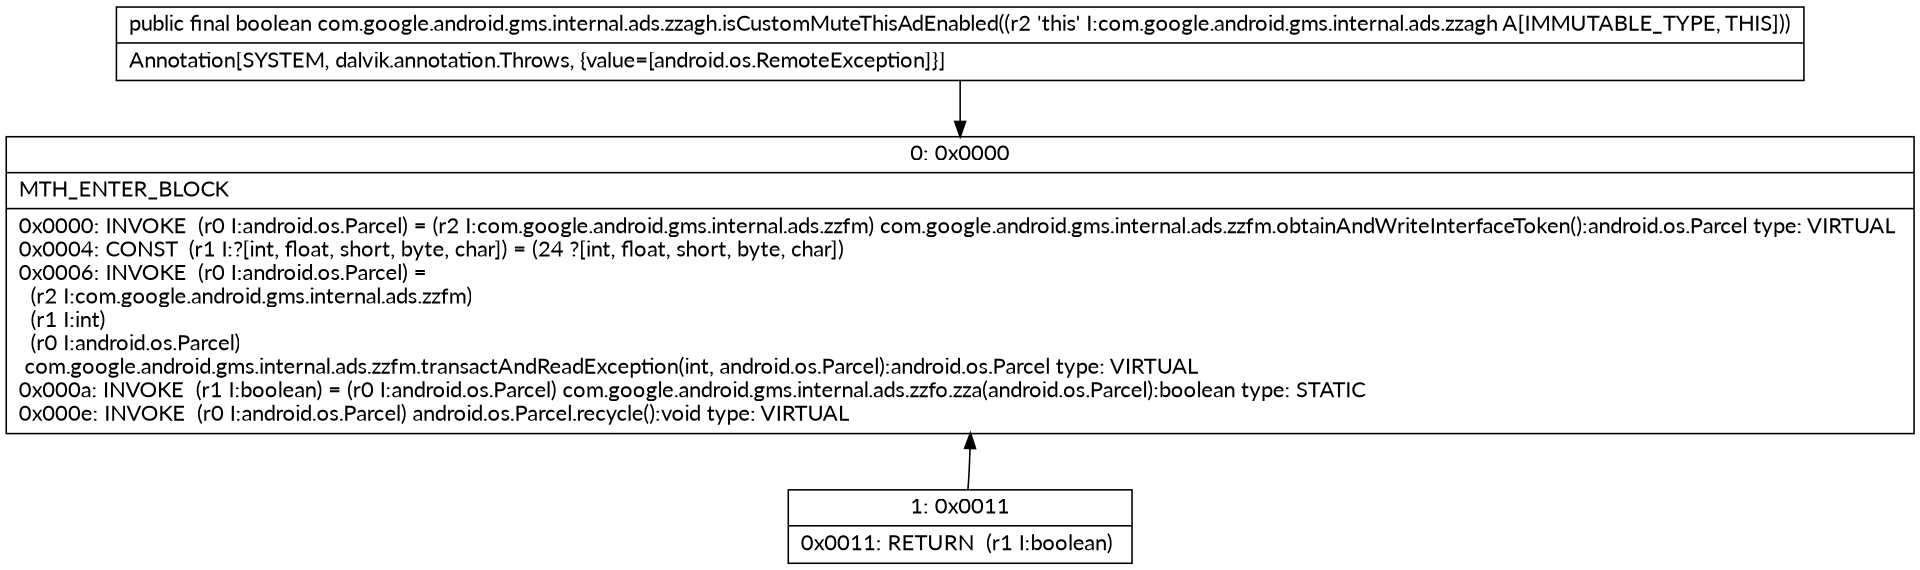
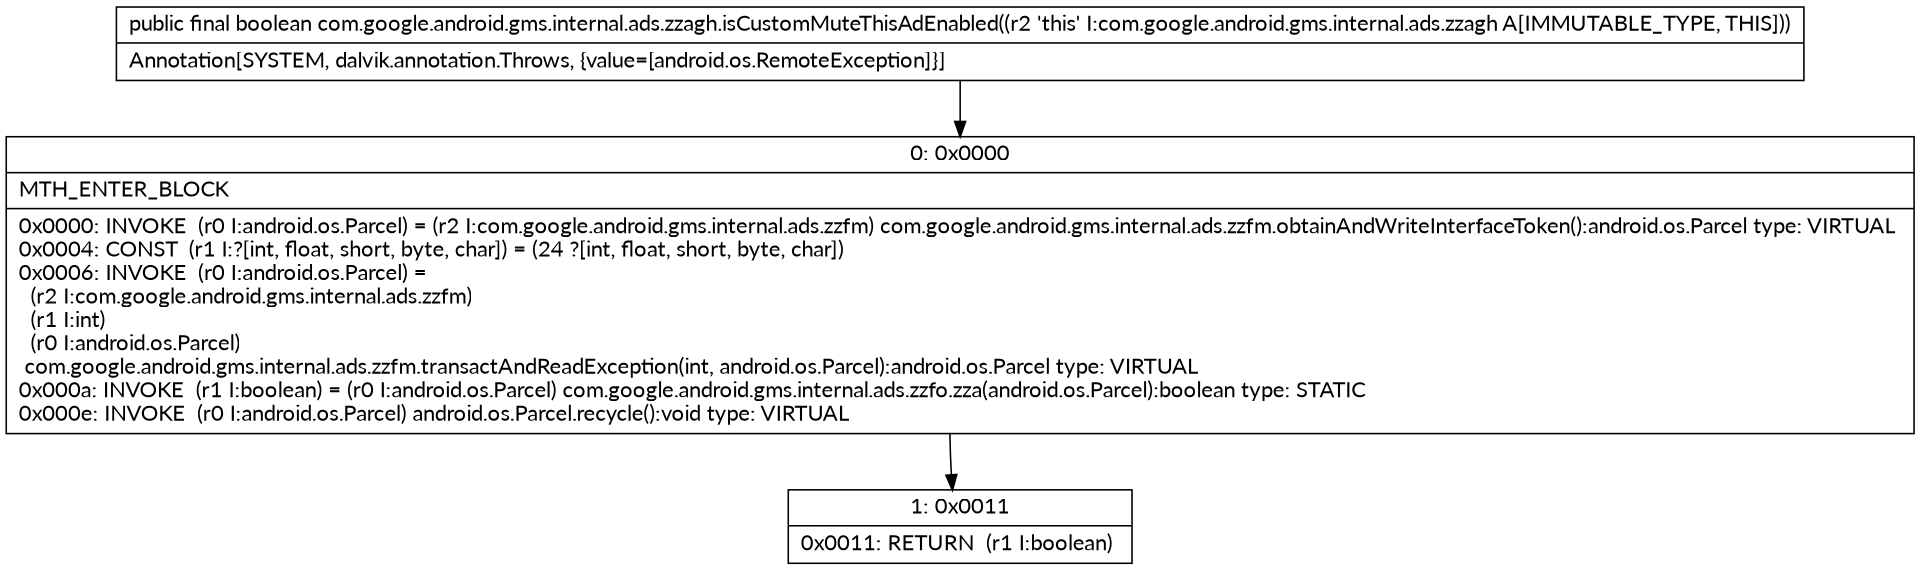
edge "1: 0x0011" -> "0: 0x0000": reversed
